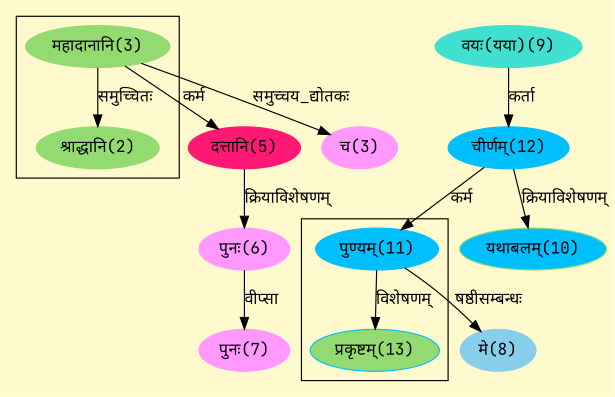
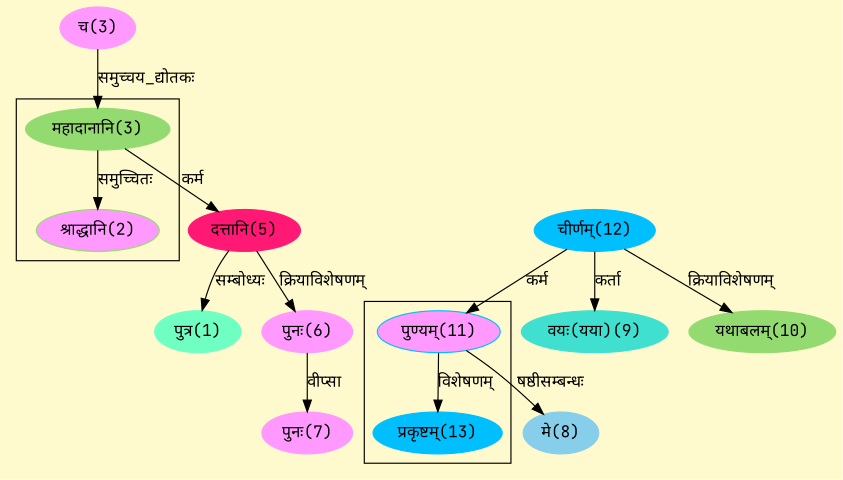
edge "वयः(यया)(9)" -> "चीर्णम्(12)": reversed
edge "महादानानि(3)" -> "च(3)": reversed
node "श्राद्धानि(2)": fillcolor #93db70 -> #ff99ff
node "पुण्यम्(11)": fillcolor #00bfff -> #ff99ff
node "यथाबलम्(10)": fillcolor #00bfff -> #93db70
node "पुत्र(1)": added
node "प्रकृष्टम्(13)": fillcolor #93db70 -> #00bfff
